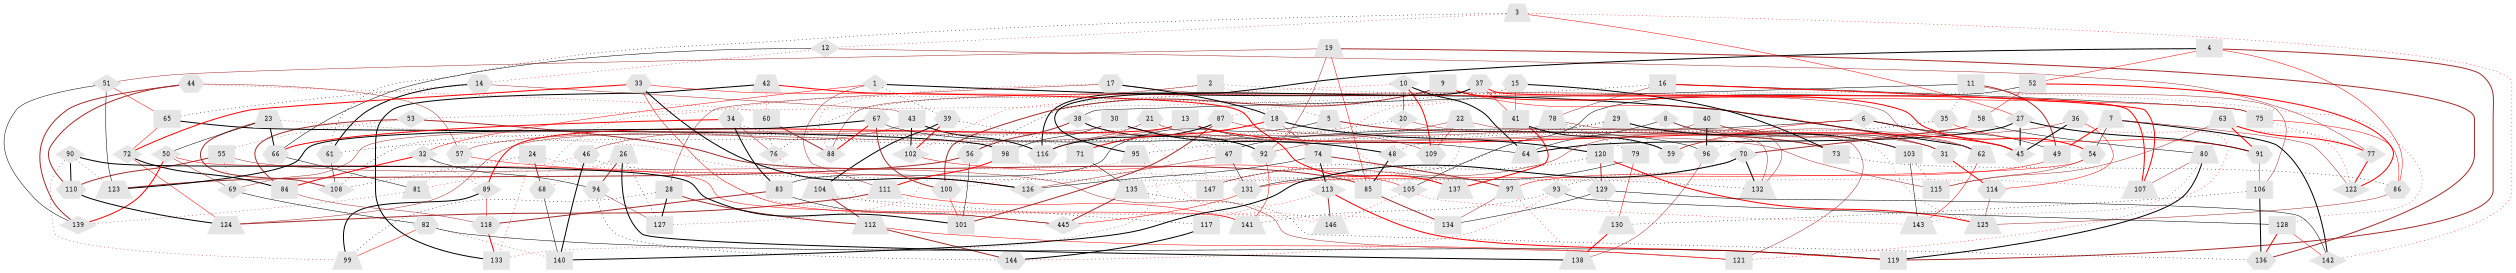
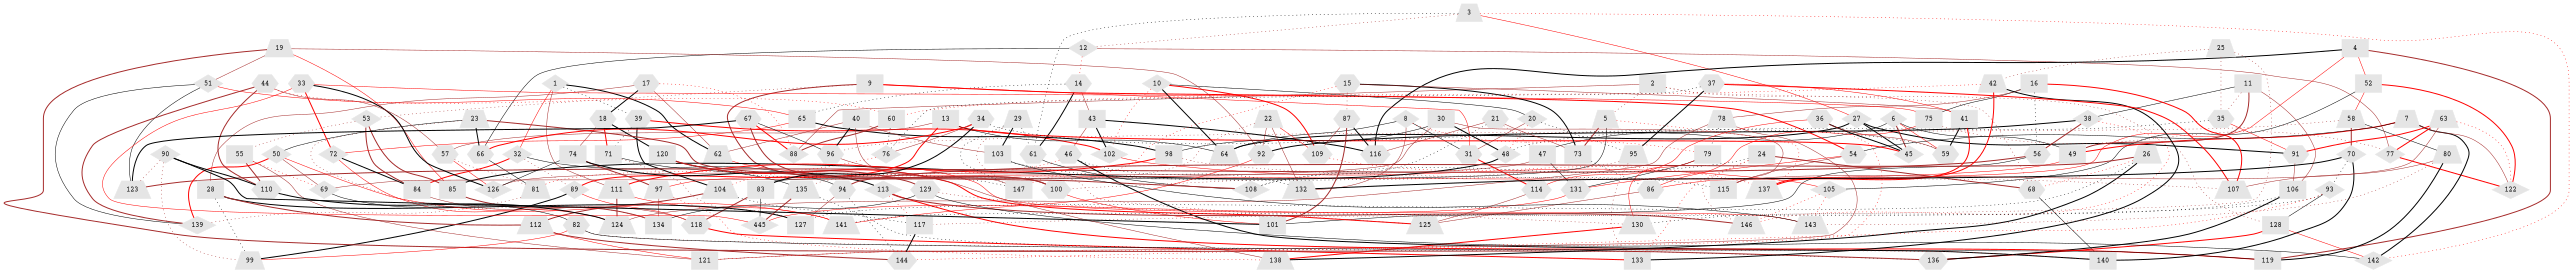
node "25": added
